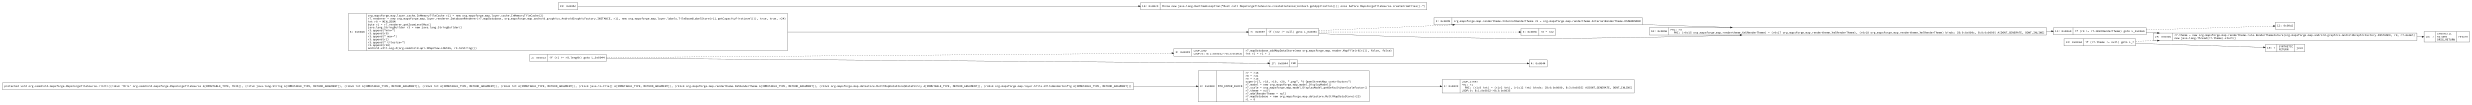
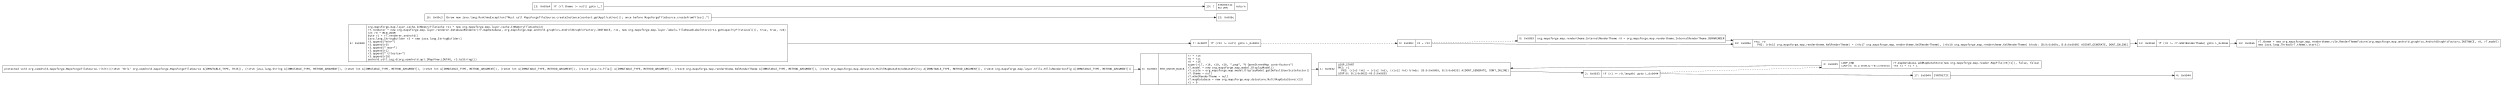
edge "15: 0x00bc" -> "16: 0x00c3": reversed
node "6: 0x0048": text "byte r1 = r7.renderer.getZoomLevelMax()" -> "byte r1 = r7.renderer.android()"
node "12: 0x00a2": removed
edge "7: 0x0097" -> "8: 0x0099": now "9: 0x009c" -> "8: 0x0099"
node "18: ?": removed
edge "7: 0x0097" -> "10: 0x009e": now "9: 0x009c" -> "10: 0x009e"
edge "13: 0x00a4" -> "14: 0x00a6": removed
node "19: ?": text "java" -> "return"
node "17: 0x0044": text "END" -> "SYNTHETIC"
edge "3: 0x0035" -> "1: 0x0032": added
edge "1: 0x0032" -> "2: 0x0033": added
